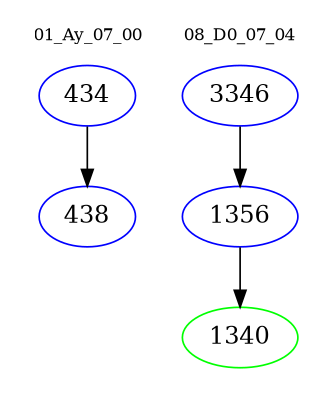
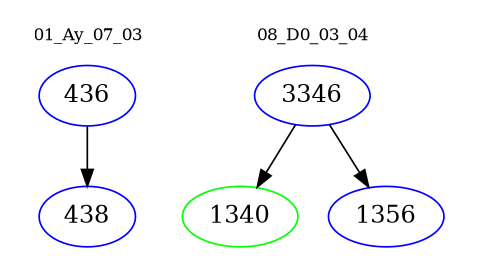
cluster "01_Ay_07_00": label "01_Ay_07_00" -> "01_Ay_07_03"
cluster "08_D0_07_04": label "08_D0_07_04" -> "08_D0_03_04"
node "434": label "434" -> "436"
edge "1356" -> "1340": now "3346" -> "1340"
